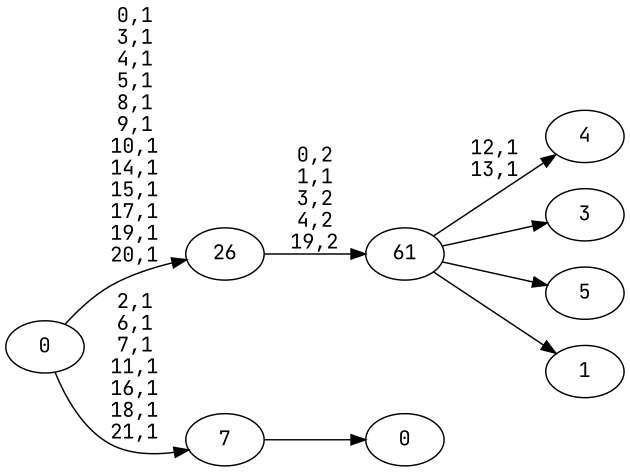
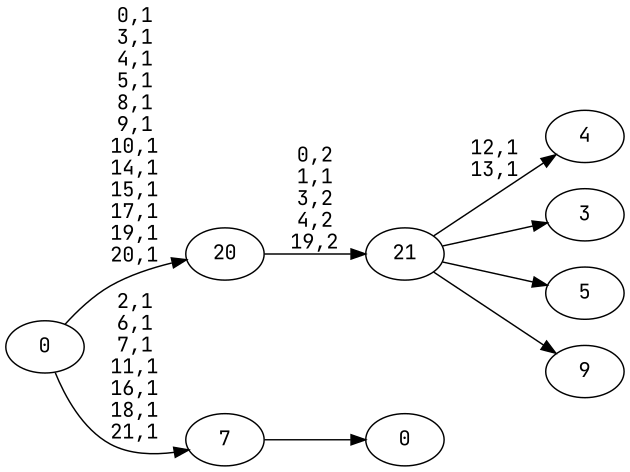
node "26": label "26" -> "20"
node "61": label "61" -> "21"
node "1": label "1" -> "9"
